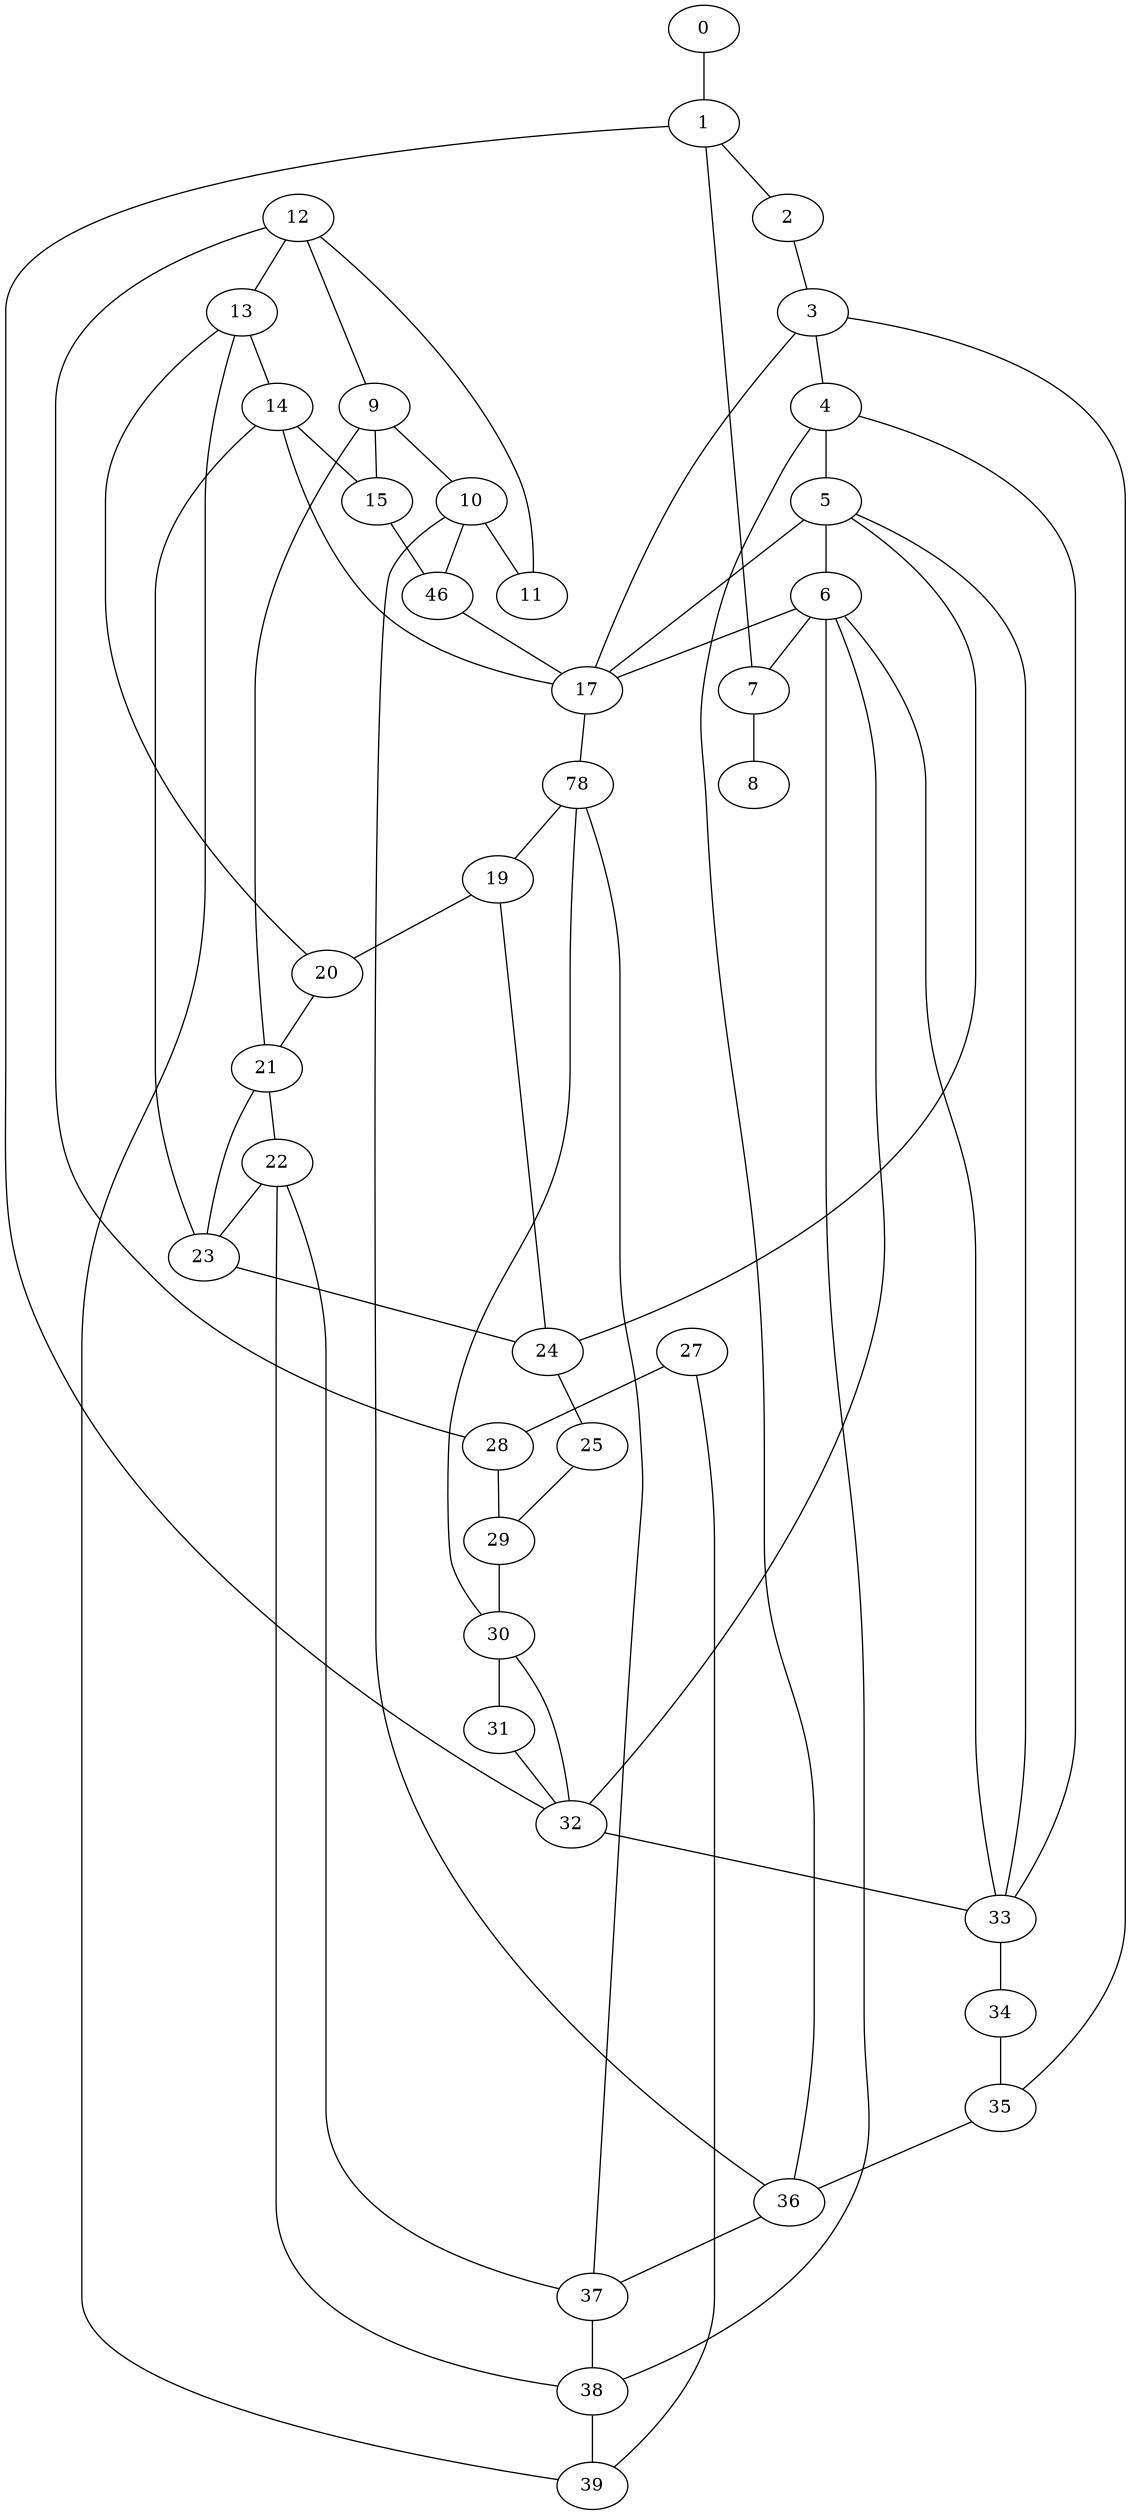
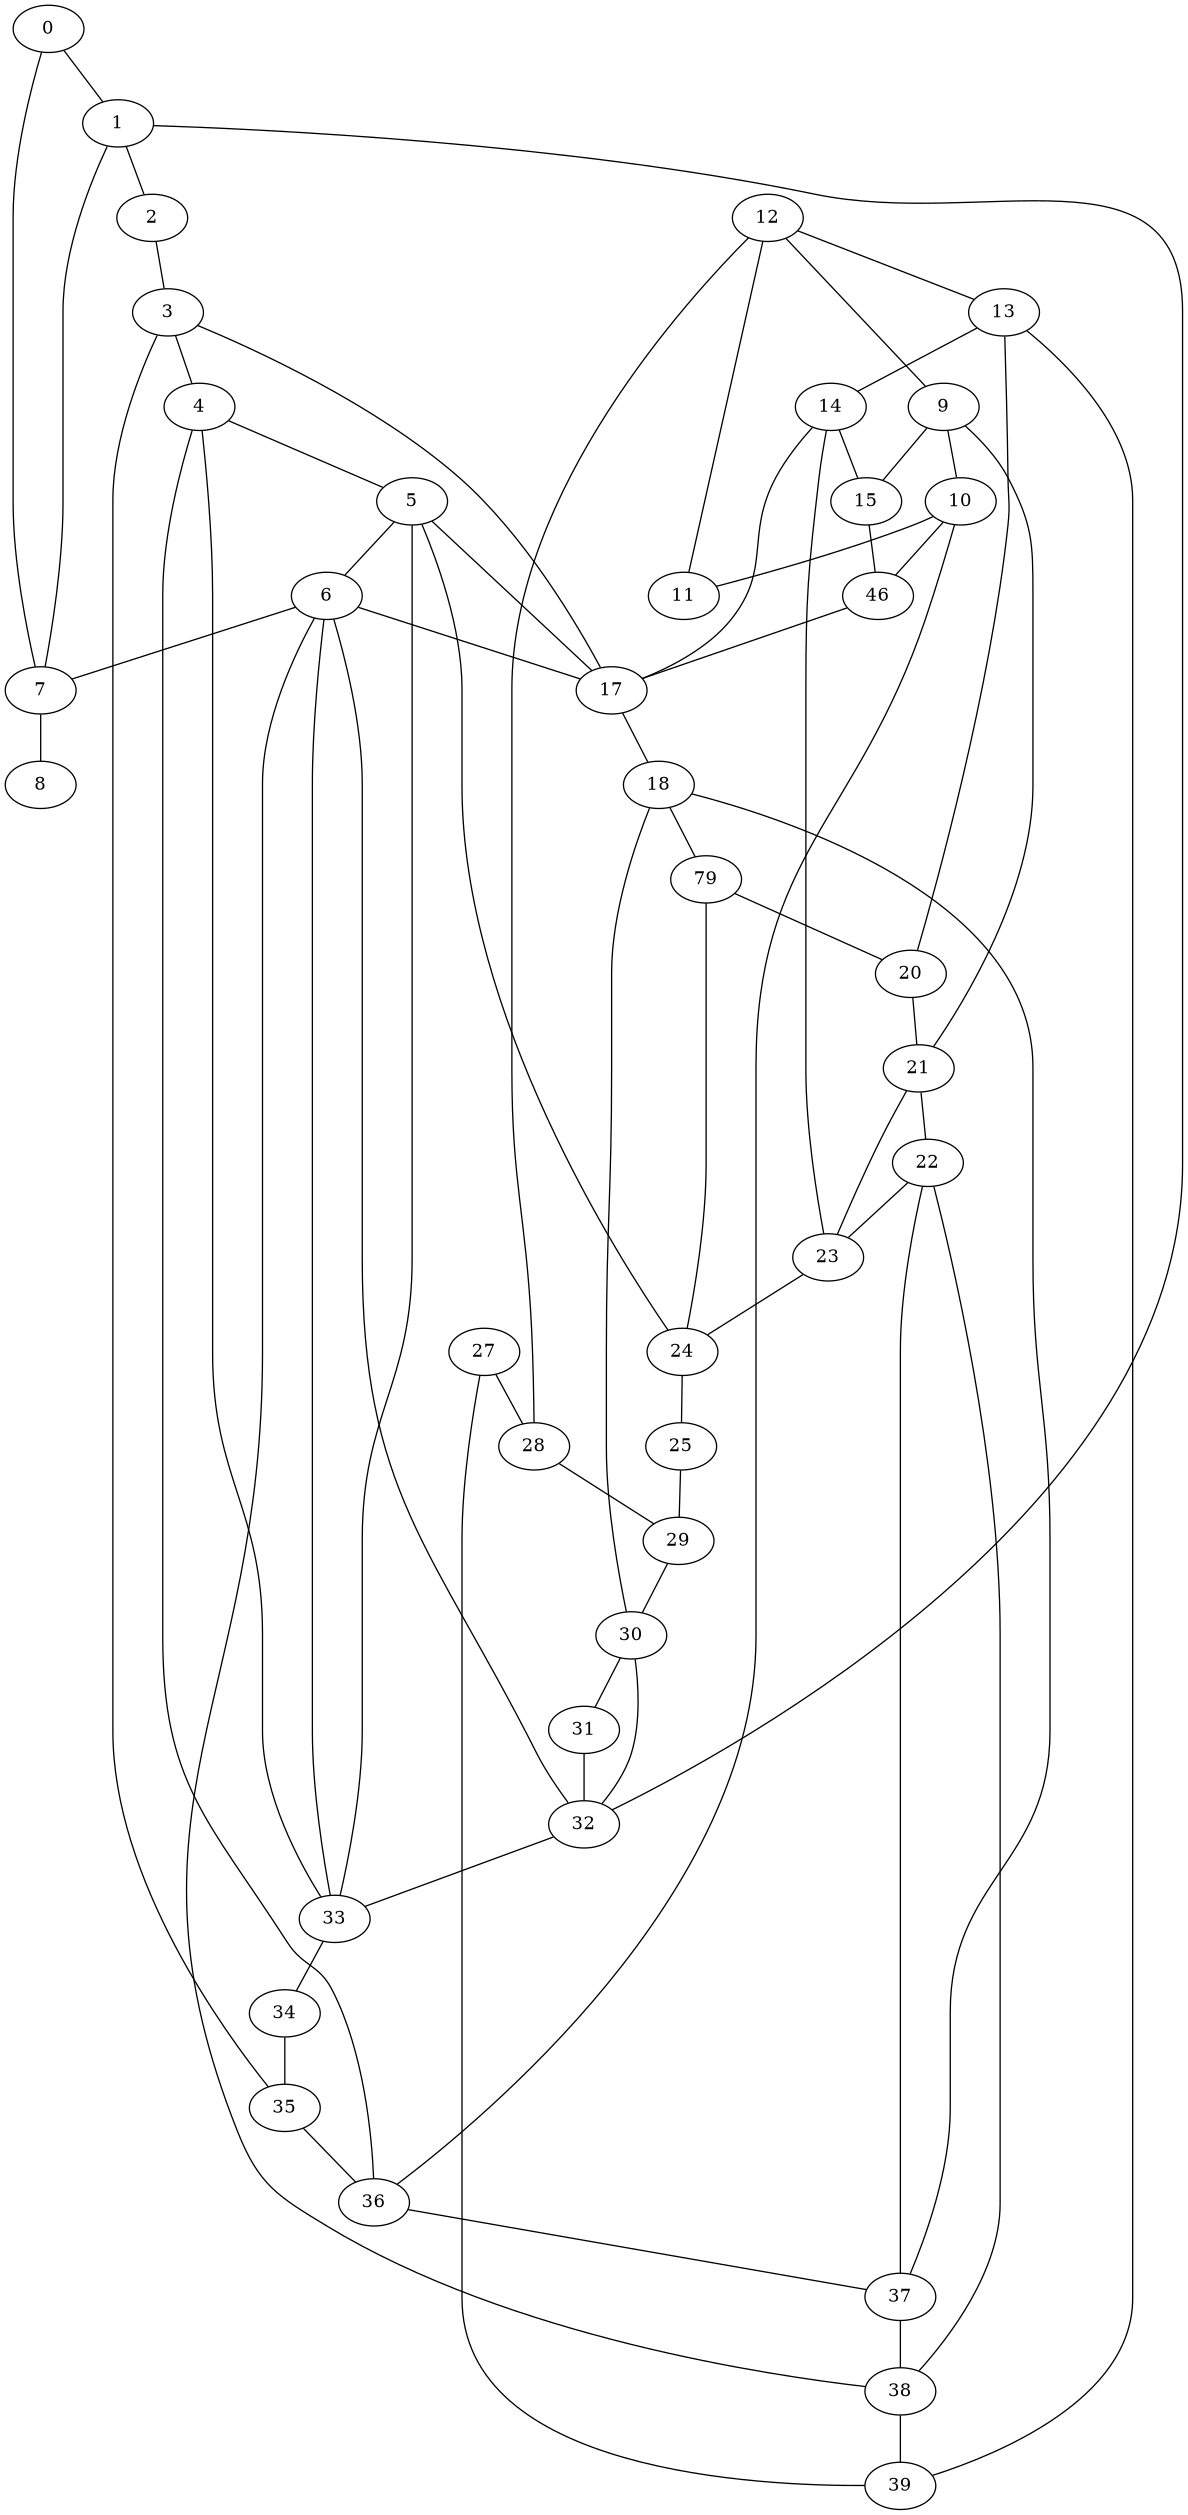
edge "0" -- "7": added
node "78": label "78" -> "18"
node "19": label "19" -> "79"
